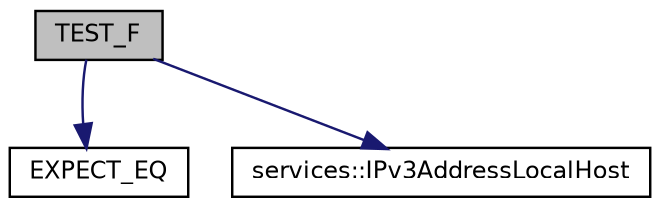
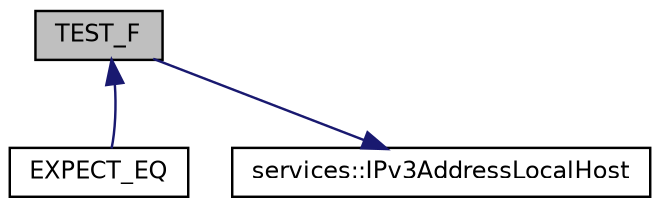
edge "TEST_F" -> "EXPECT_EQ": reversed
